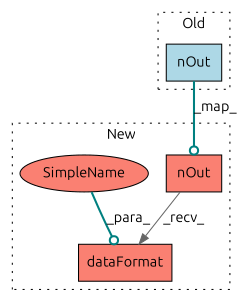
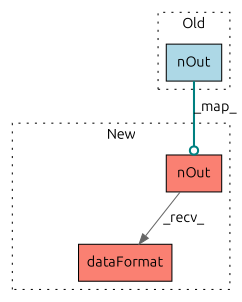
node "SimpleName": removed
